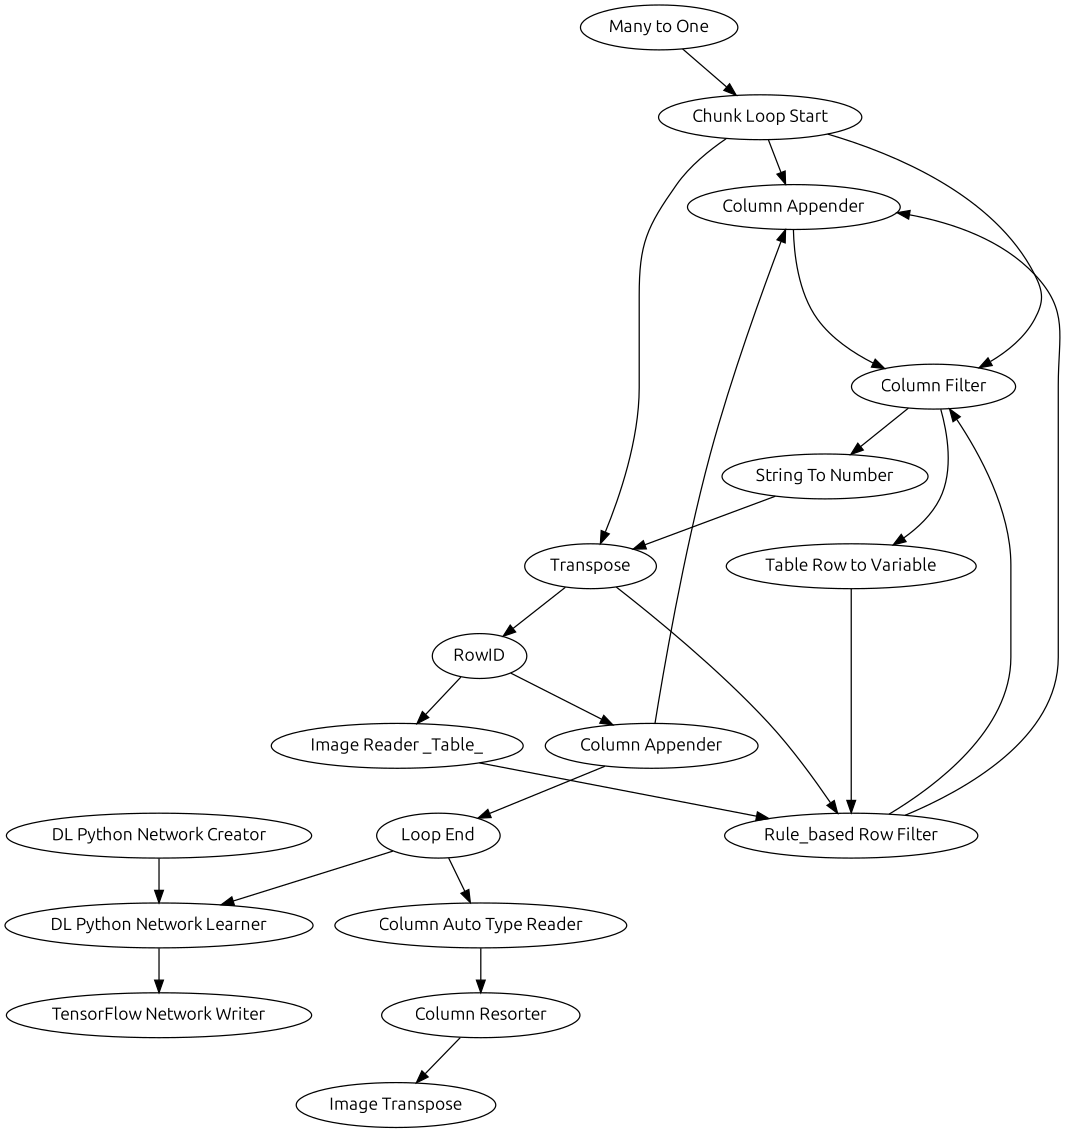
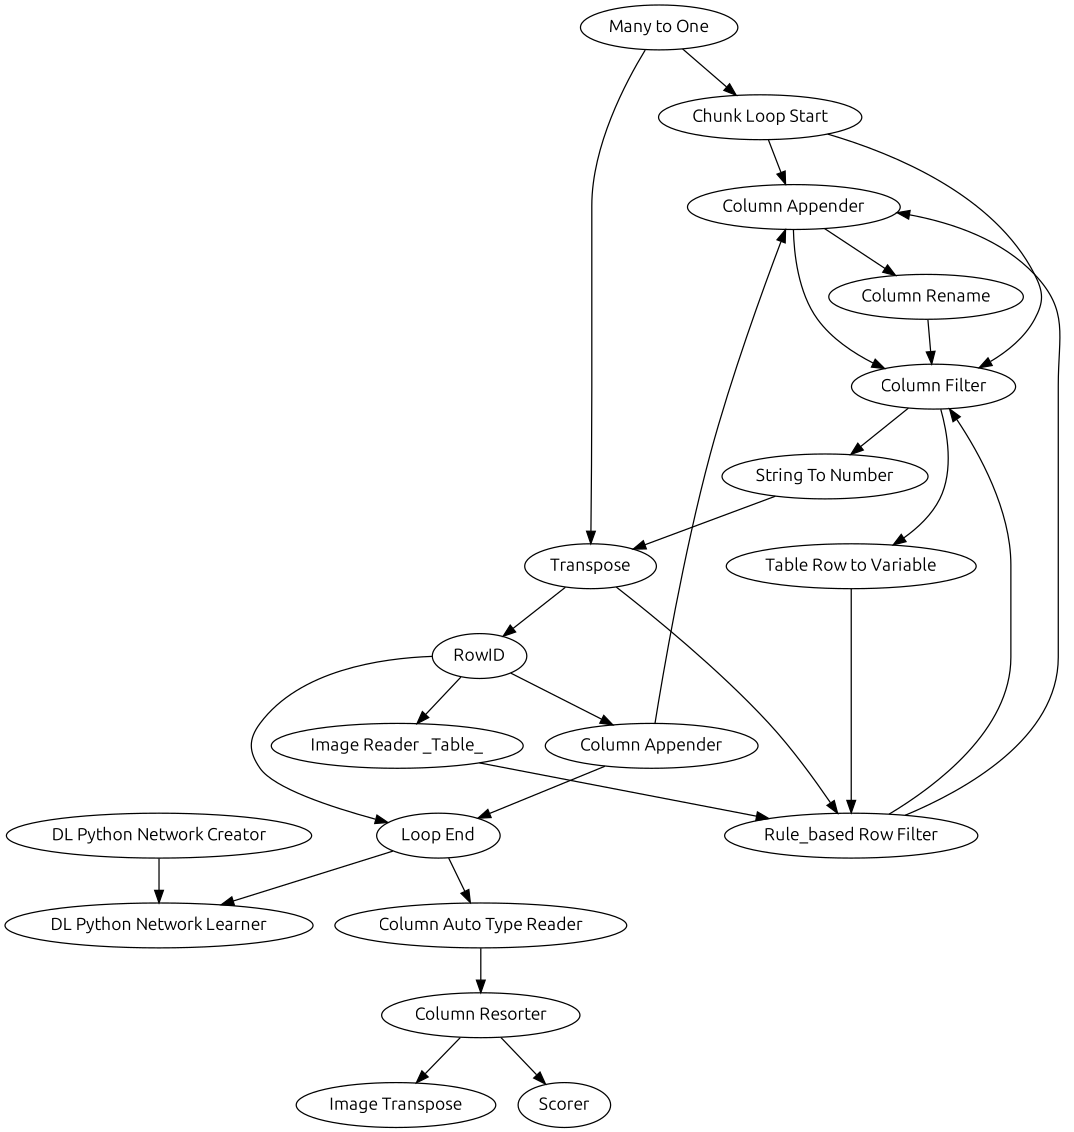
node "Column Rename": added
edge "Chunk Loop Start" -> "Transpose": now "Many to One" -> "Transpose"
edge "RowID" -> "Loop End": added
node "TensorFlow Network Writer": removed
node "Scorer": added
